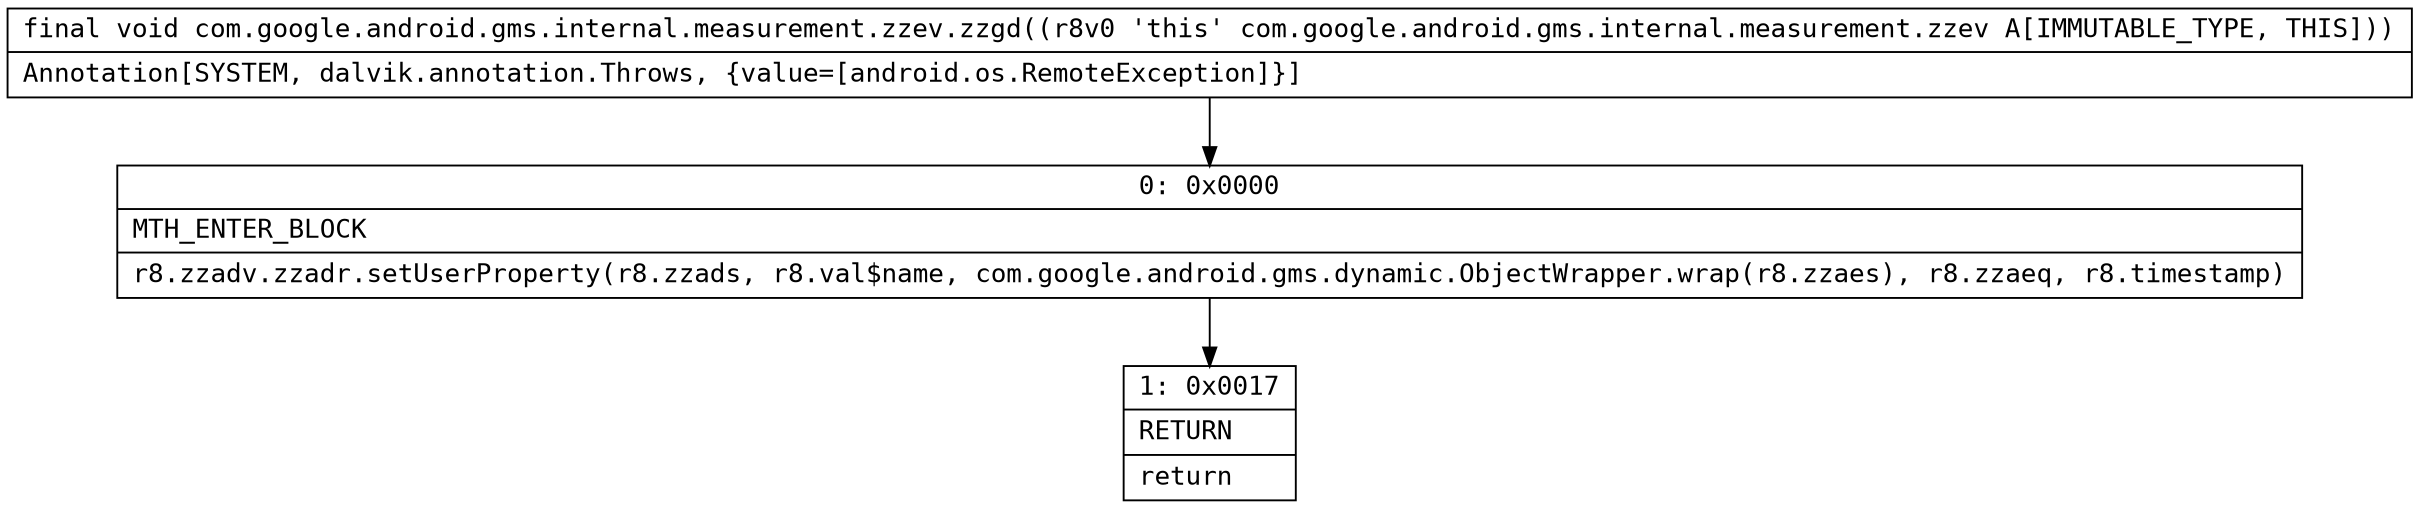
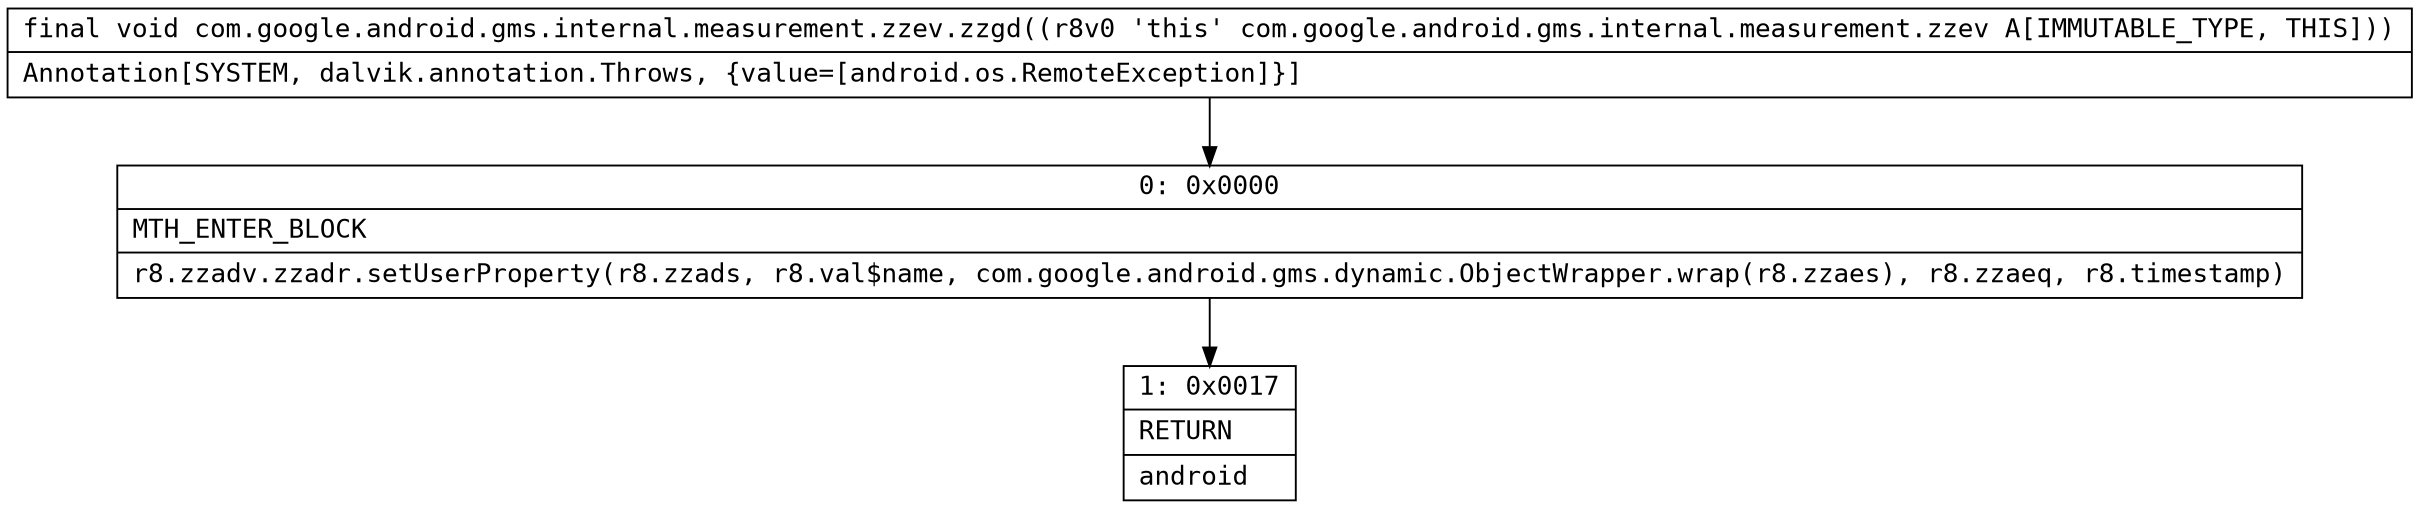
node "1: 0x0017": text "return" -> "android"
